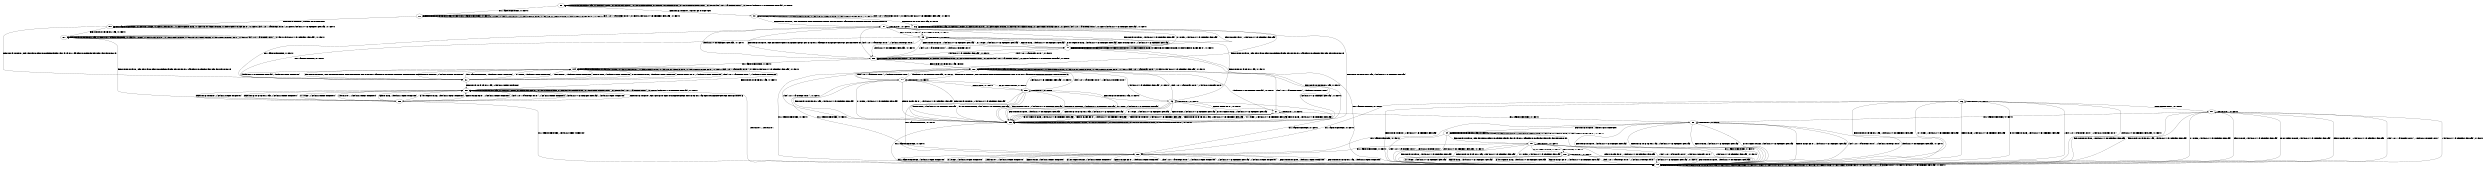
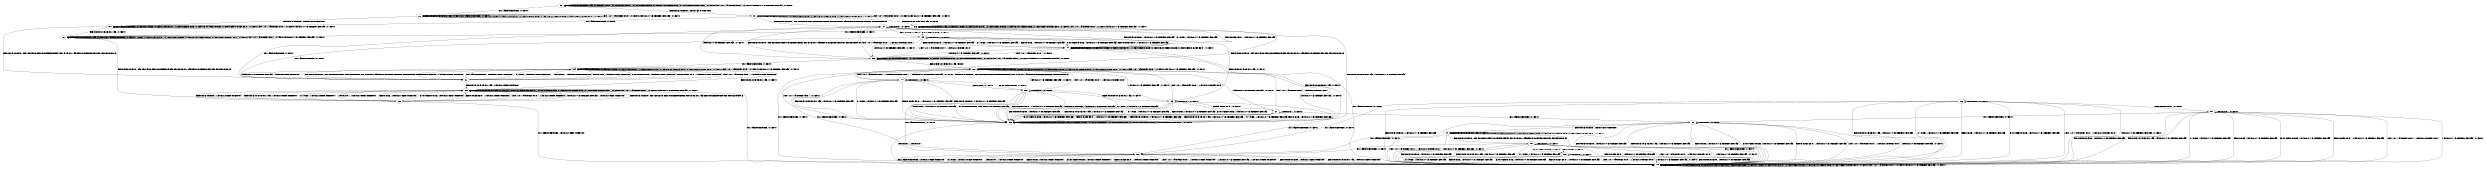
edge "s1" -> "s11": added, label "CHANGE_CIPHER_SPEC / TIMEOUT"
edge "s26" -> "s27": added, label "CHANGE_CIPHER_SPEC / TIMEOUT"
edge "s25" -> "s6": label "ECDH_CLIENT_KEY_EXCHANGE / TIMEOUT" -> "DECRYPT_CLIENT_KEY_EXCHANGE / TIMEOUT"
edge "s21" -> "s13": label "APPLICATION / APPLICATION" -> "CHANGE_CIPHER_SPEC / TIMEOUT"
edge "s20" -> "s13": label "CHANGE_CIPHER_SPEC / TIMEOUT" -> "APPLICATION / APPLICATION"
